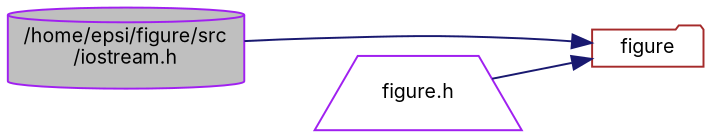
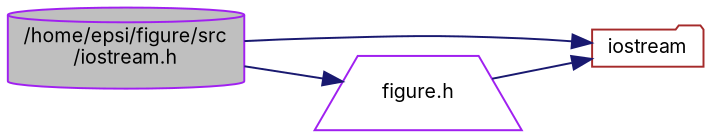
node "figure": label "figure" -> "iostream"
edge "/home/epsi/figure/src /iostream.h" -> "figure.h": added
